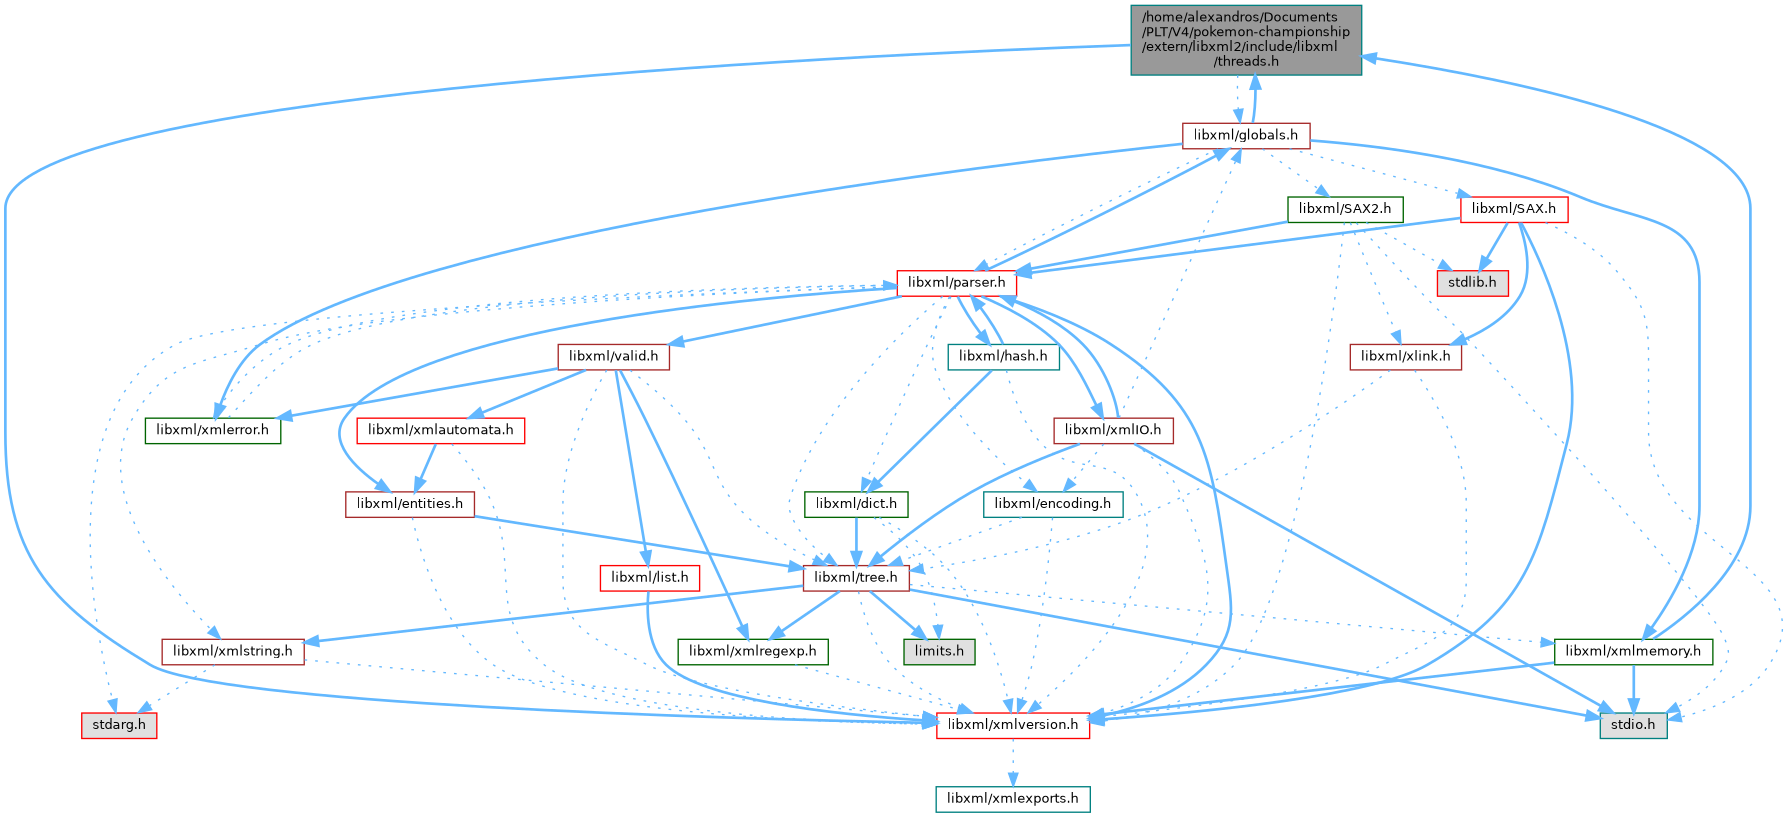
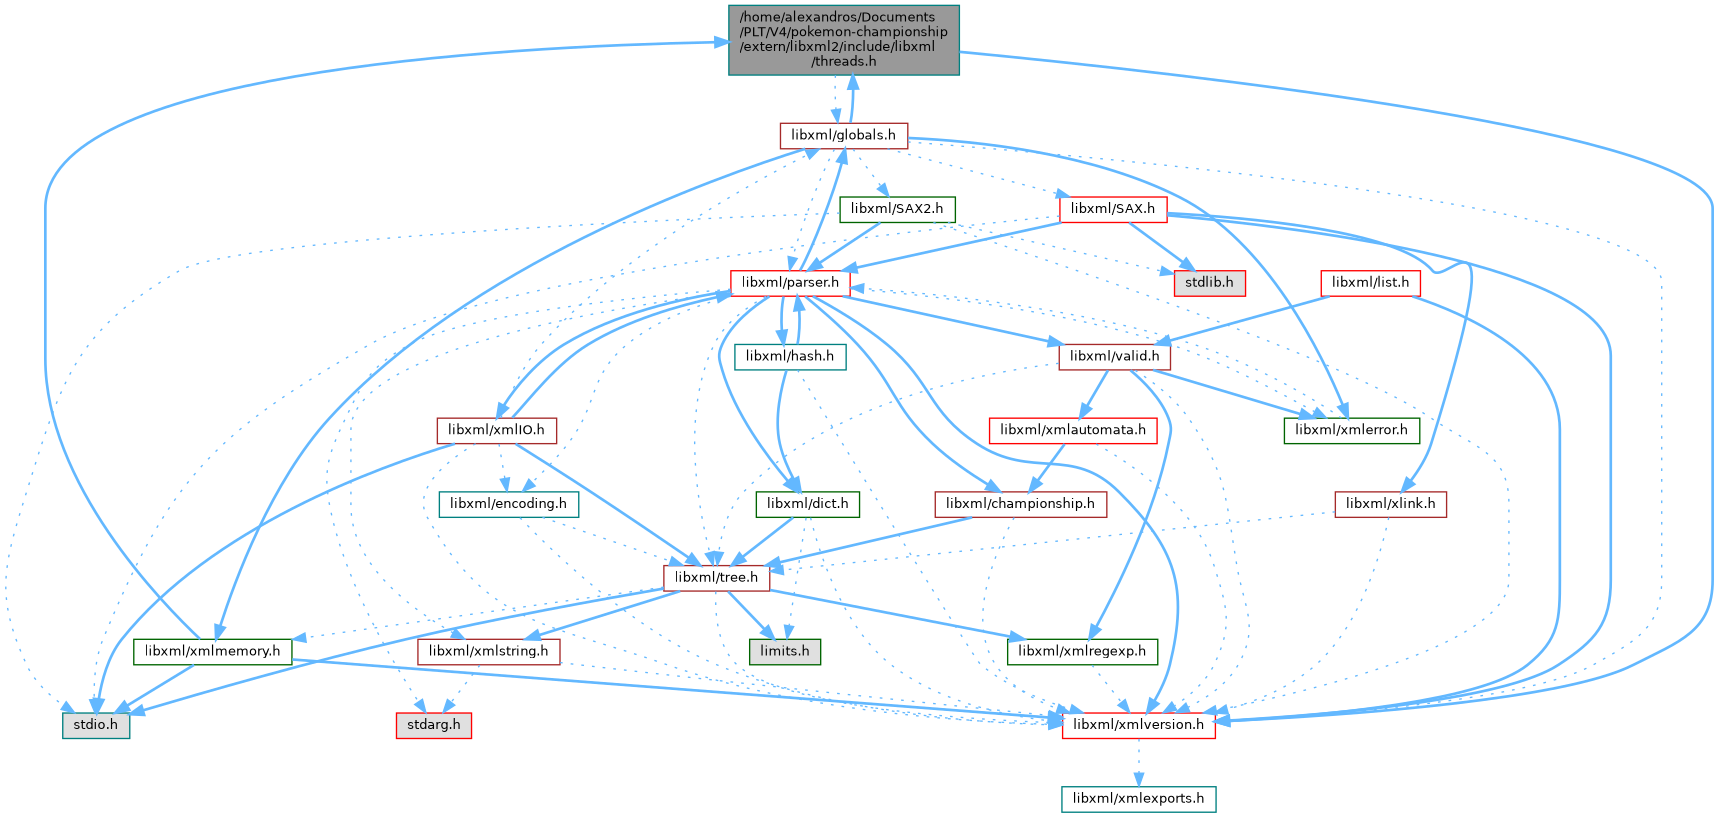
edge "libxml/SAX2.h" -> "libxml/xlink.h": removed
edge "libxml/globals.h" -> "libxml/xmlversion.h": added
edge "libxml/parser.h" -> "libxml/dict.h": style dotted -> bold
edge "libxml/valid.h" -> "libxml/list.h": reversed
node "libxml/entities.h": label "libxml/entities.h" -> "libxml/championship.h"
